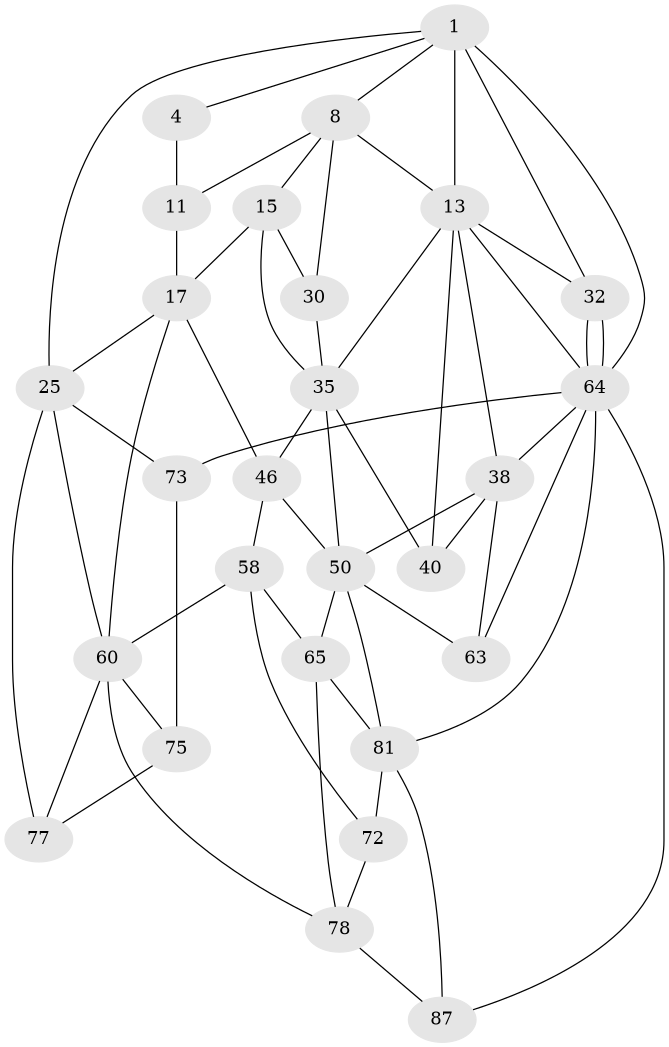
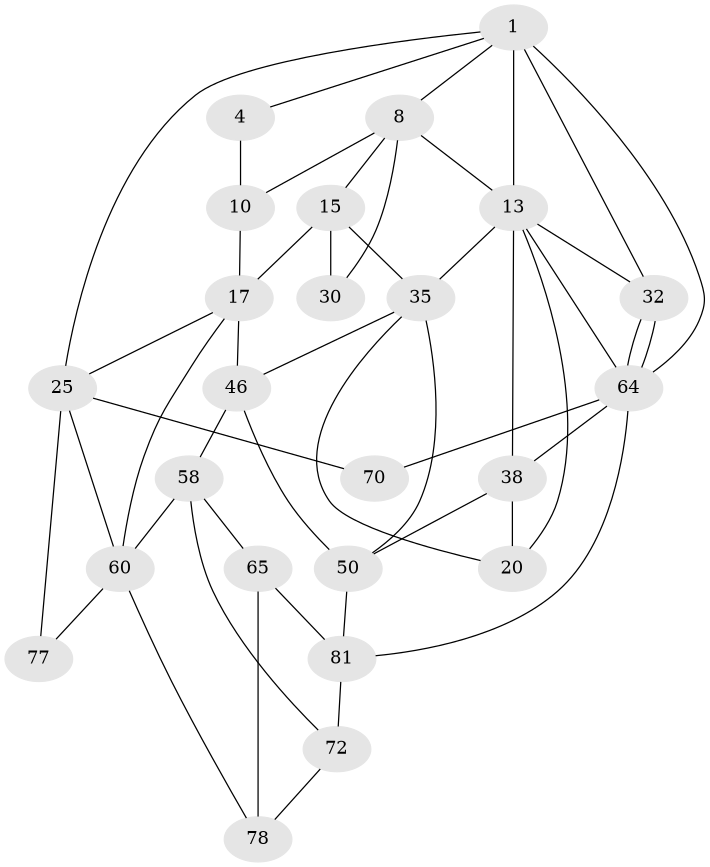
node "11": label "11" -> "10"
edge "30" -- "35": removed
node "73": label "73" -> "70"
node "40": label "40" -> "20"
edge "50" -- "65": removed
node "63": removed
node "75": removed
node "87": removed
